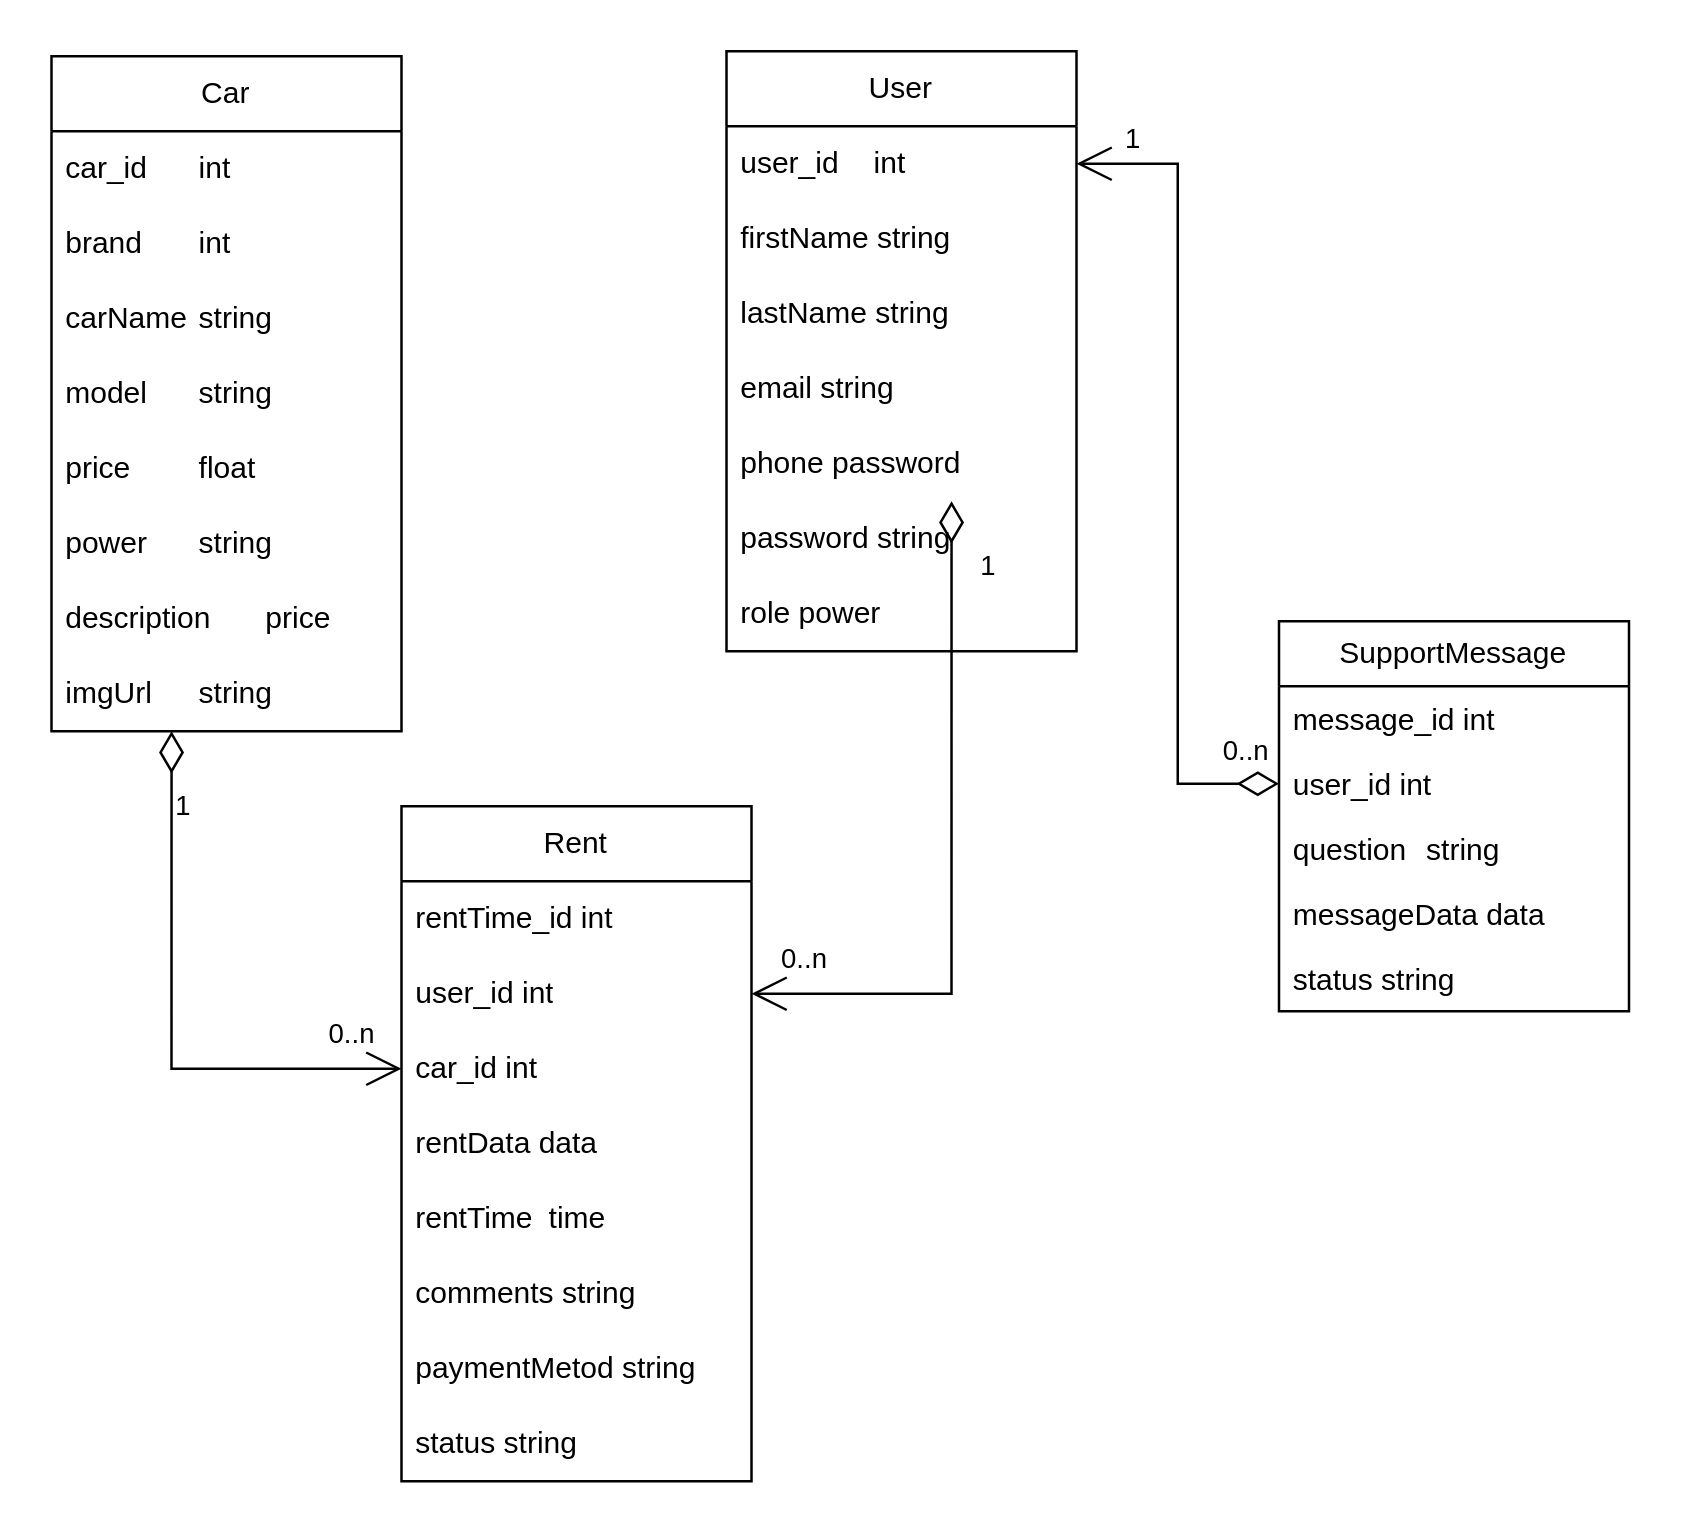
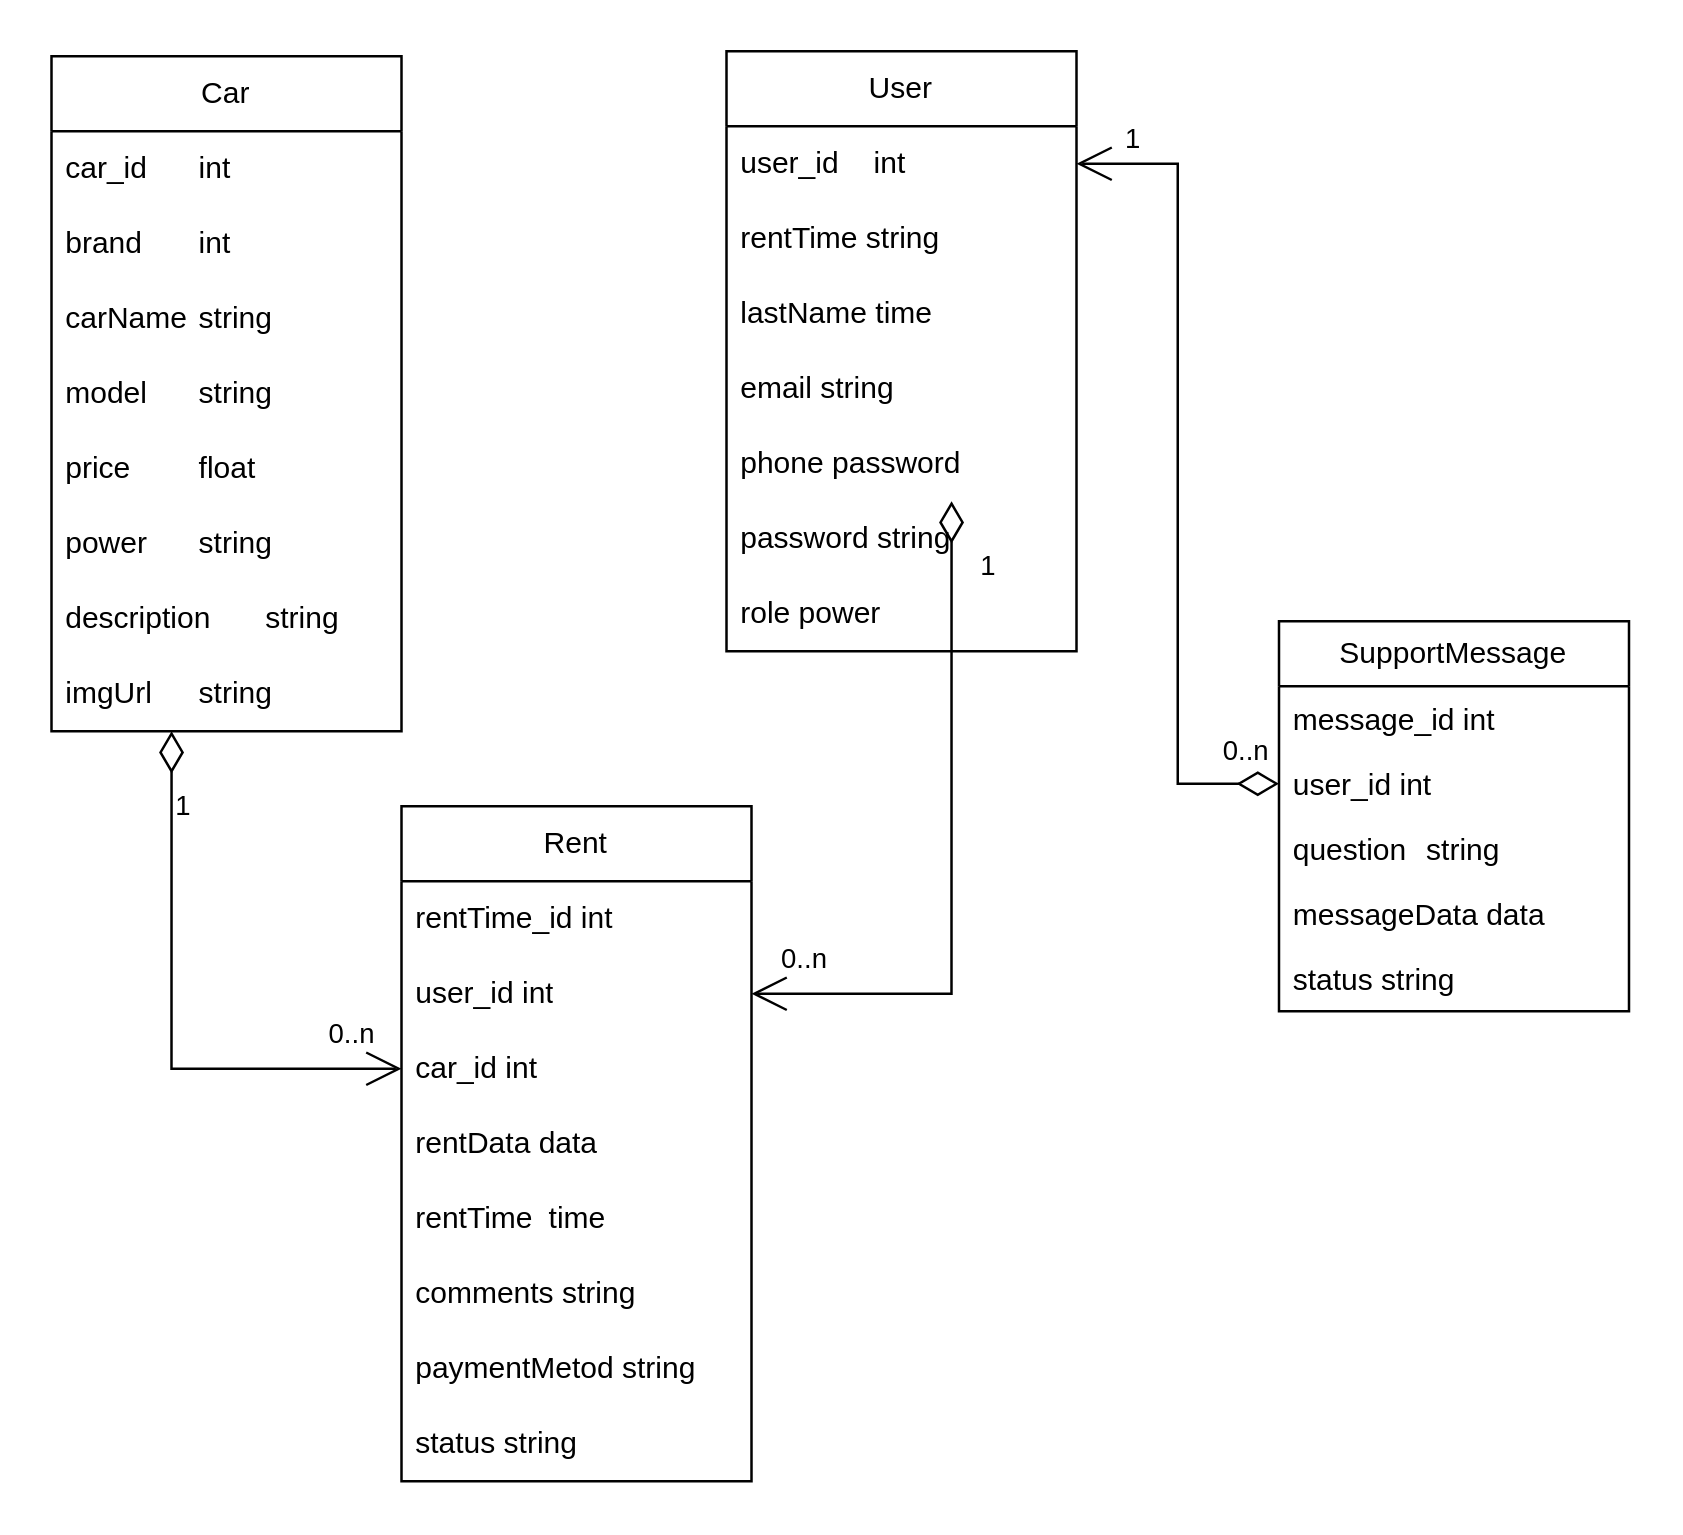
node "firstName string": label "firstName string" -> "rentTime string"
node "lastName string": label "lastName string" -> "lastName time"
node "description price": label "description price" -> "description string"
